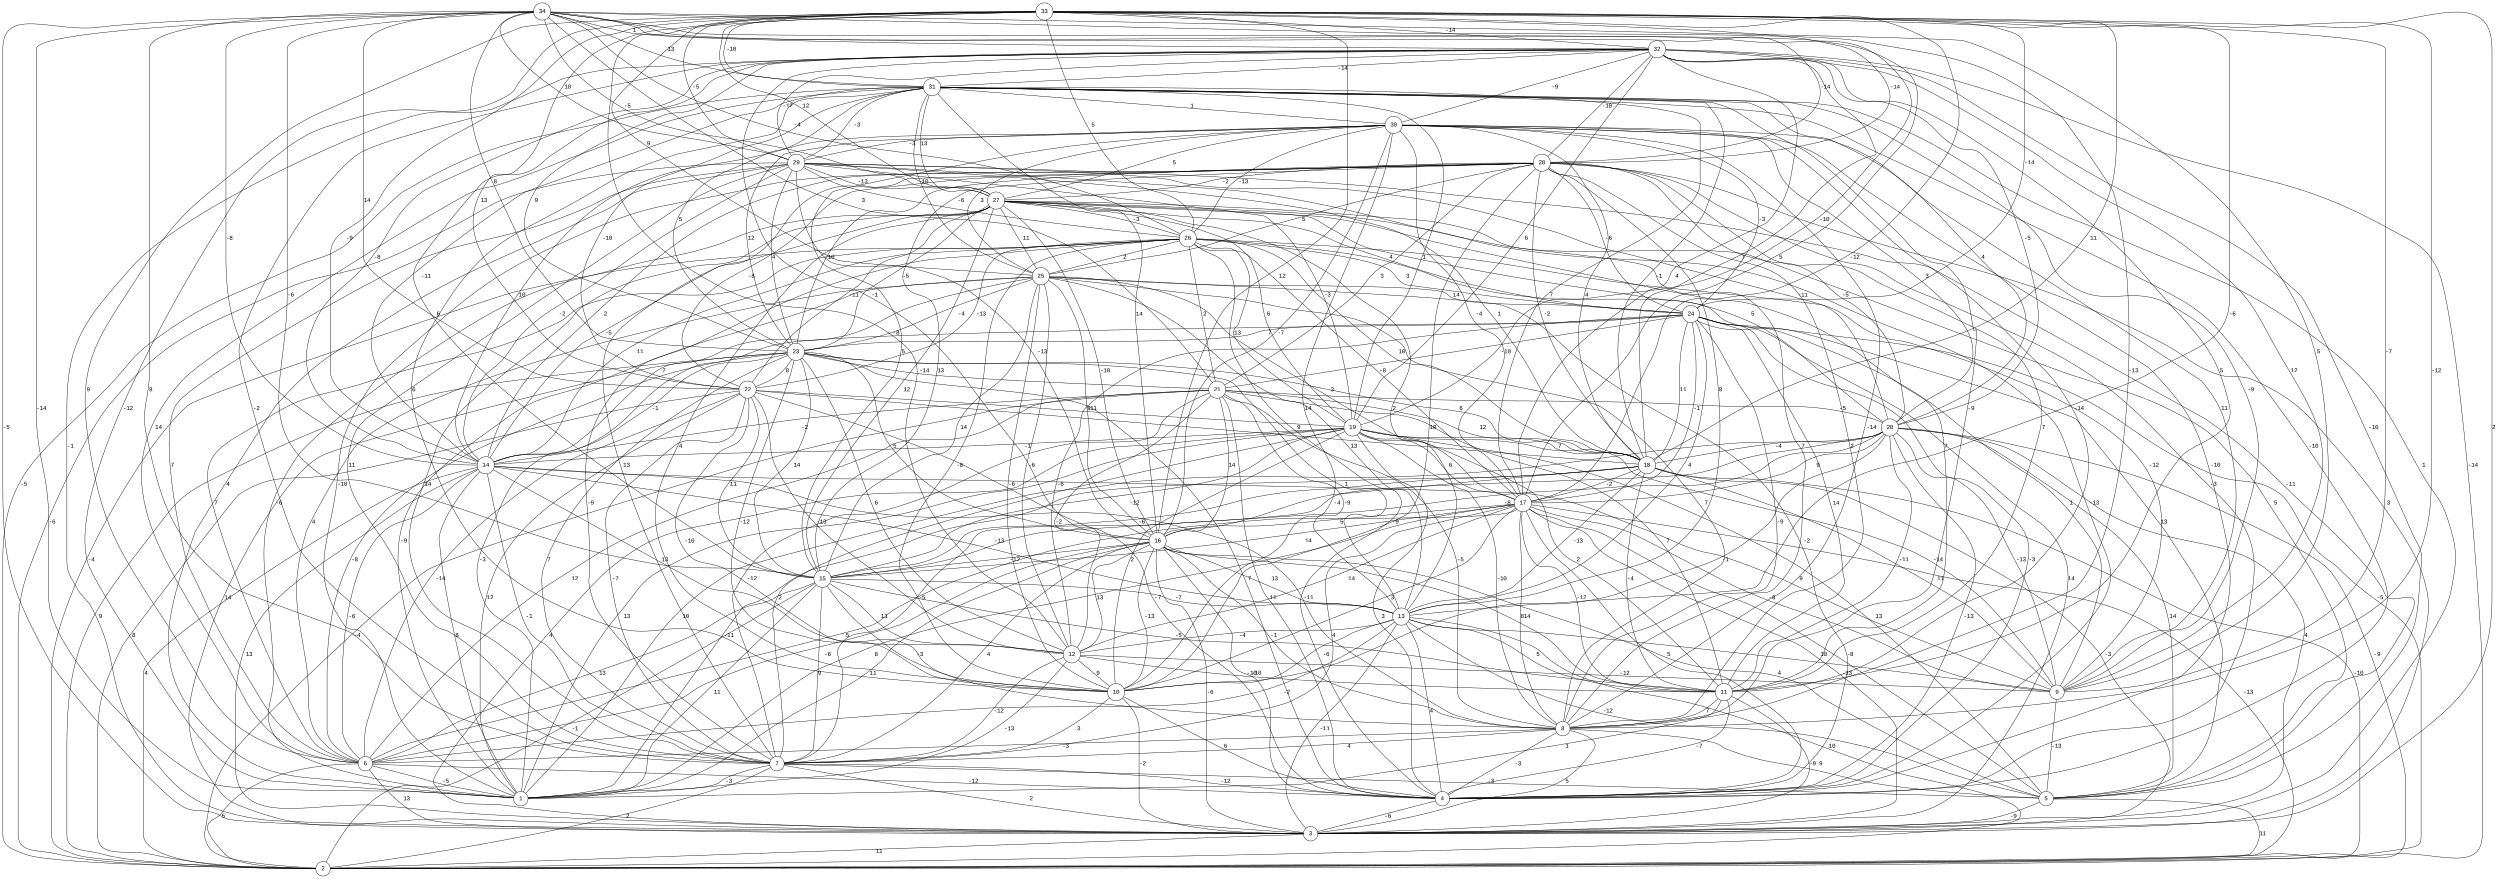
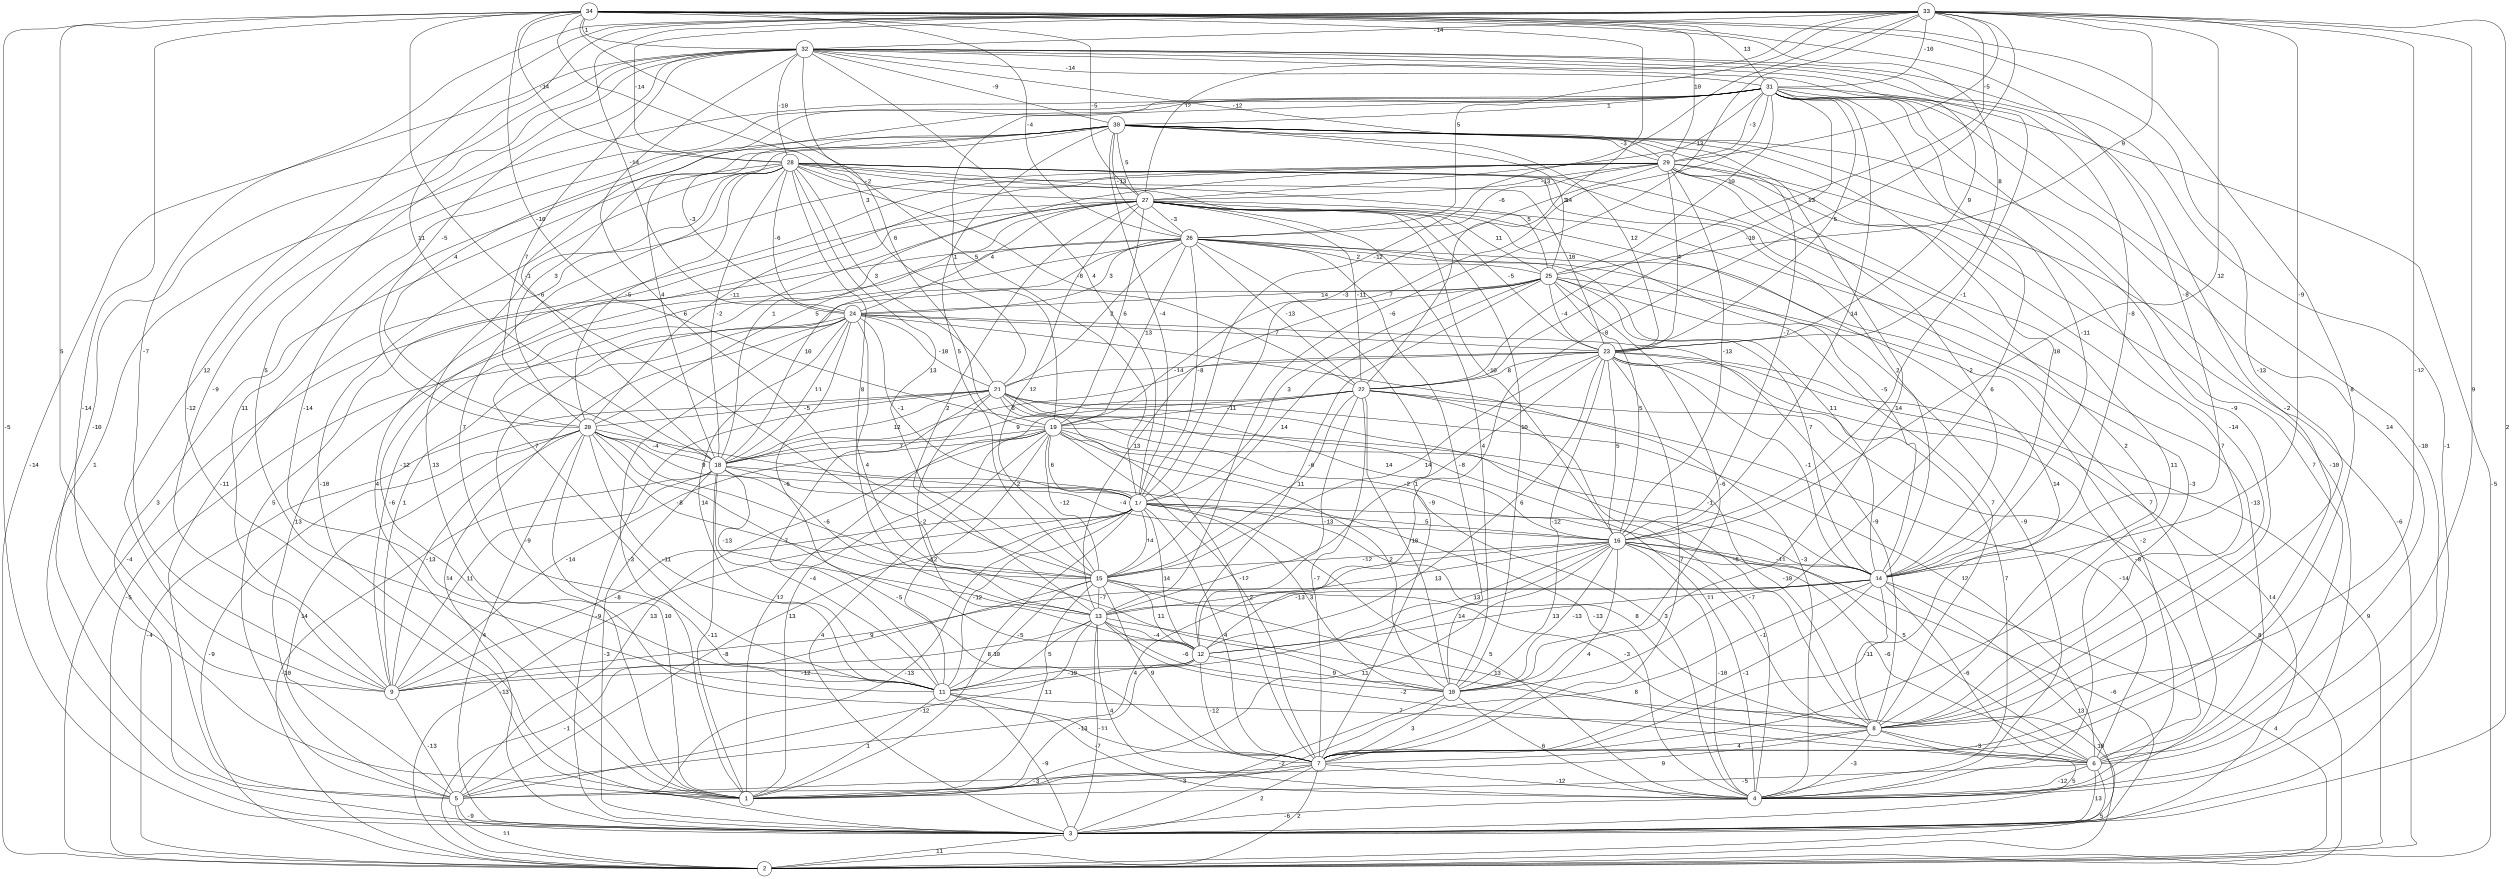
edge "25" -- "6": removed, label "4"
edge "21" -- "13": now "21" -- "3"
edge "16" -- "14": added, label "-11"
